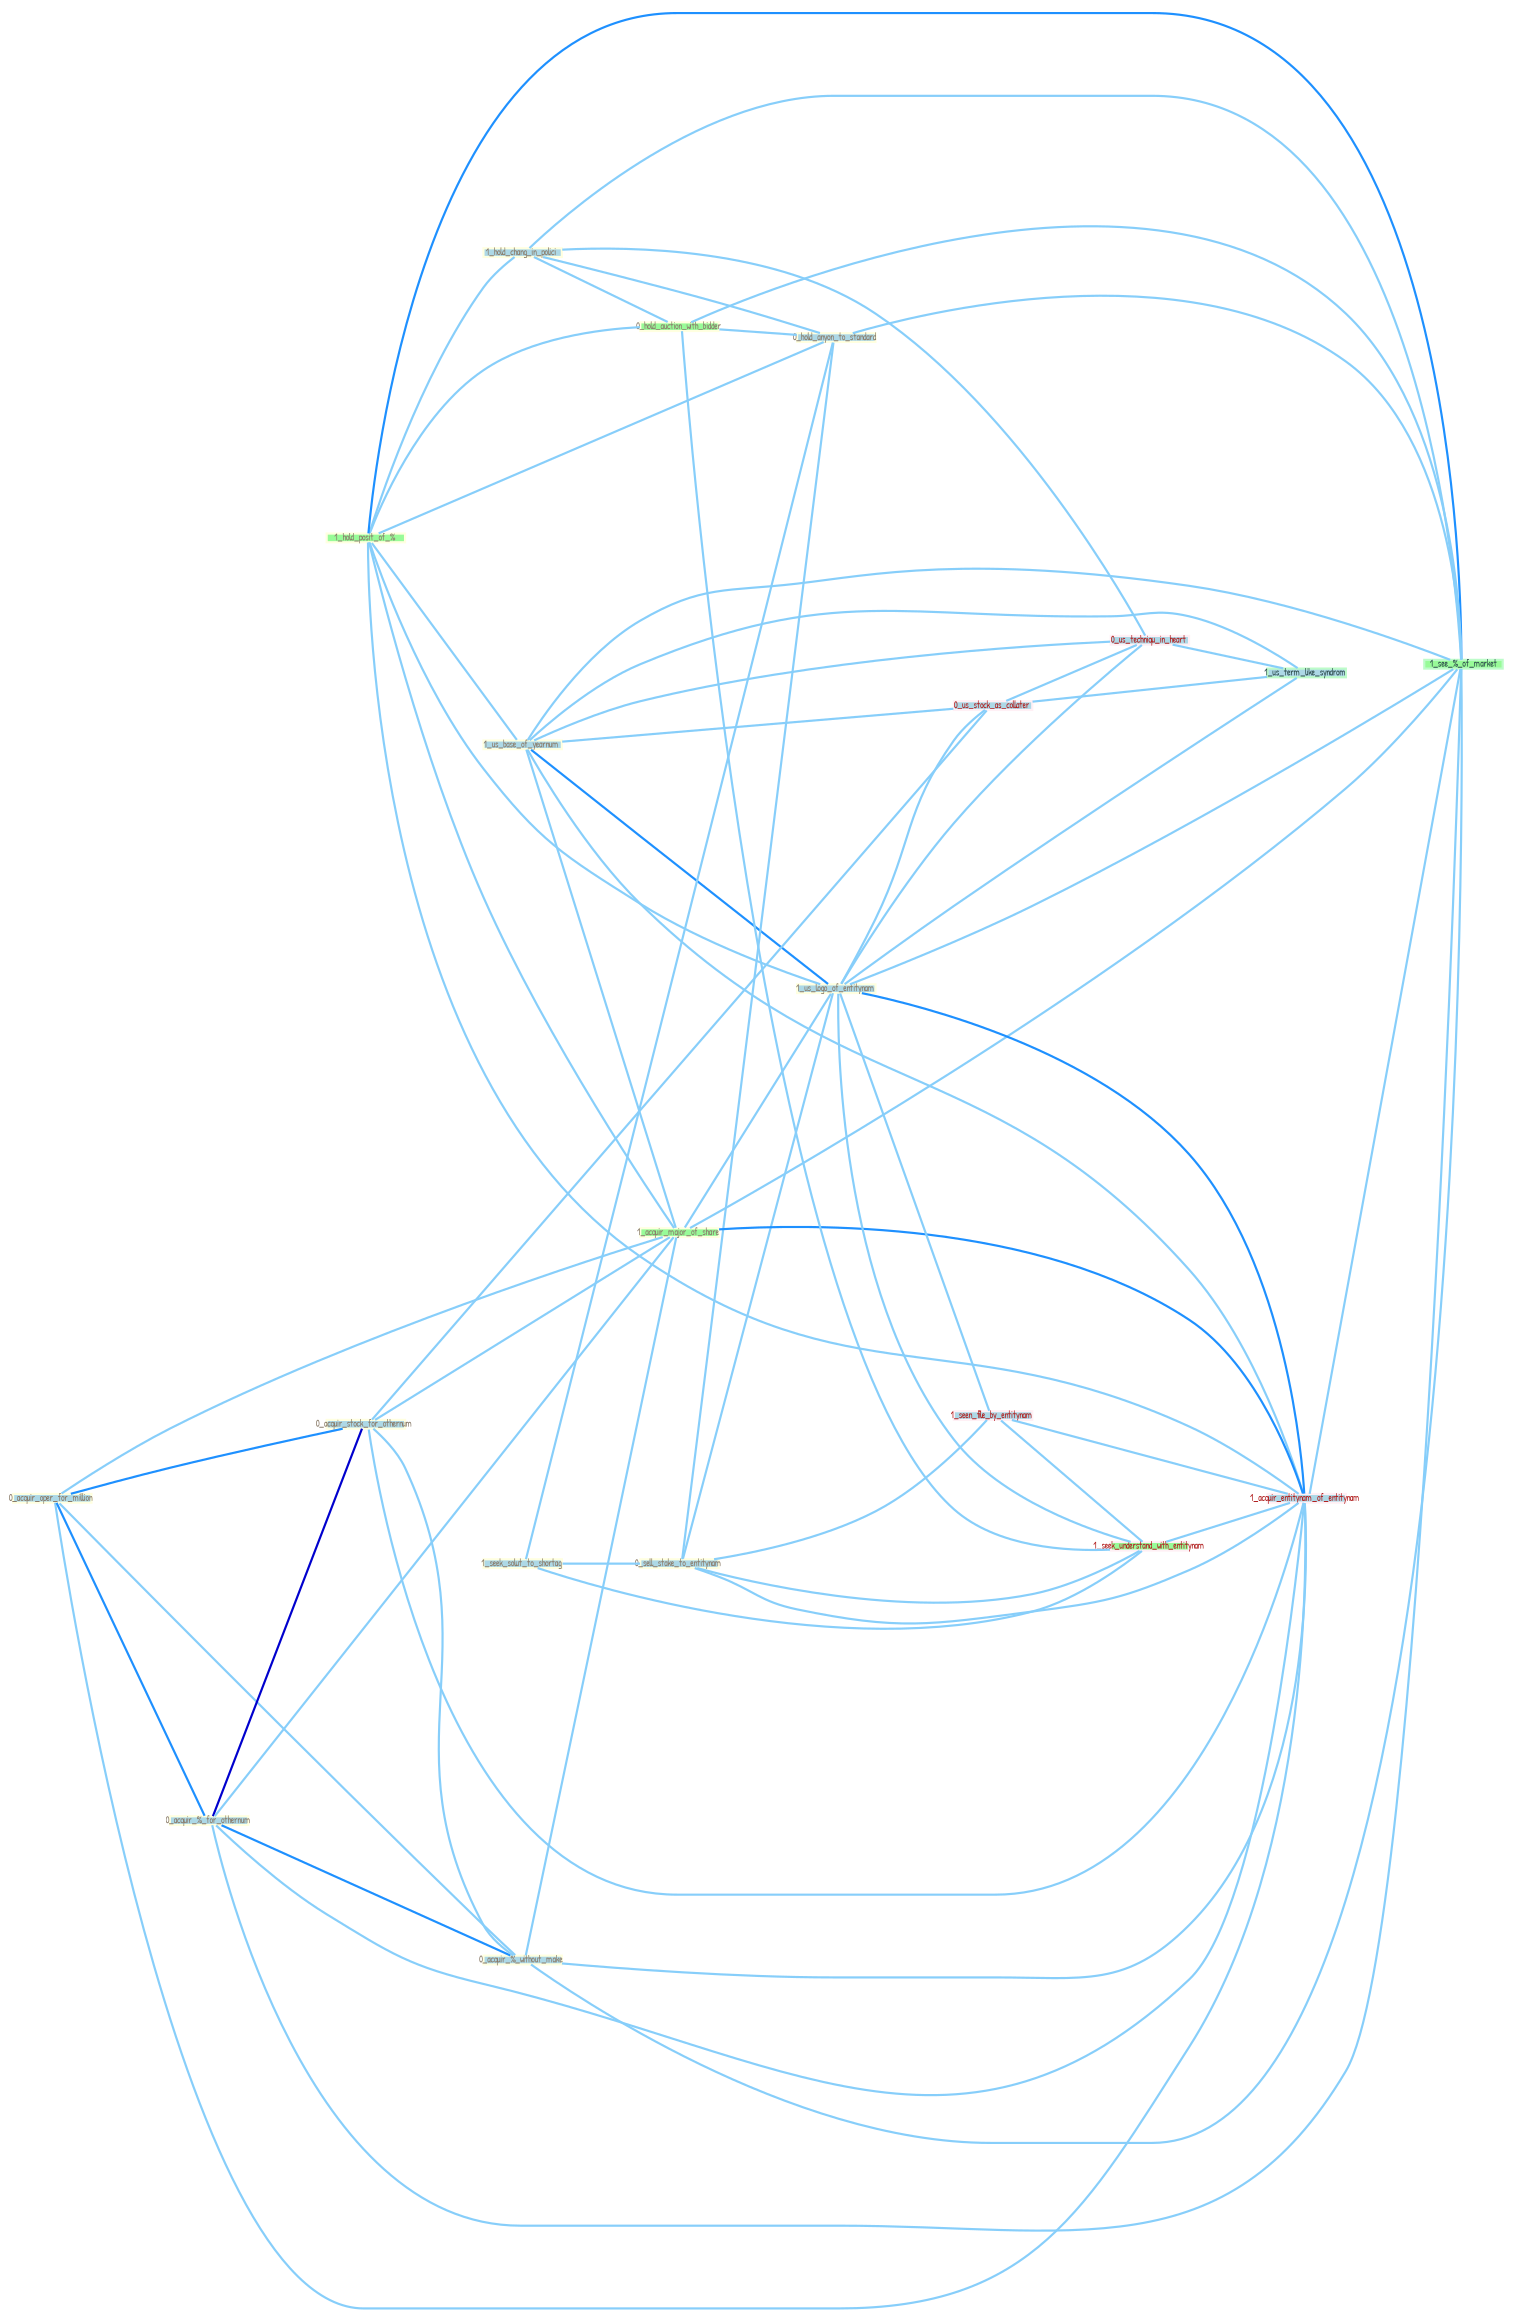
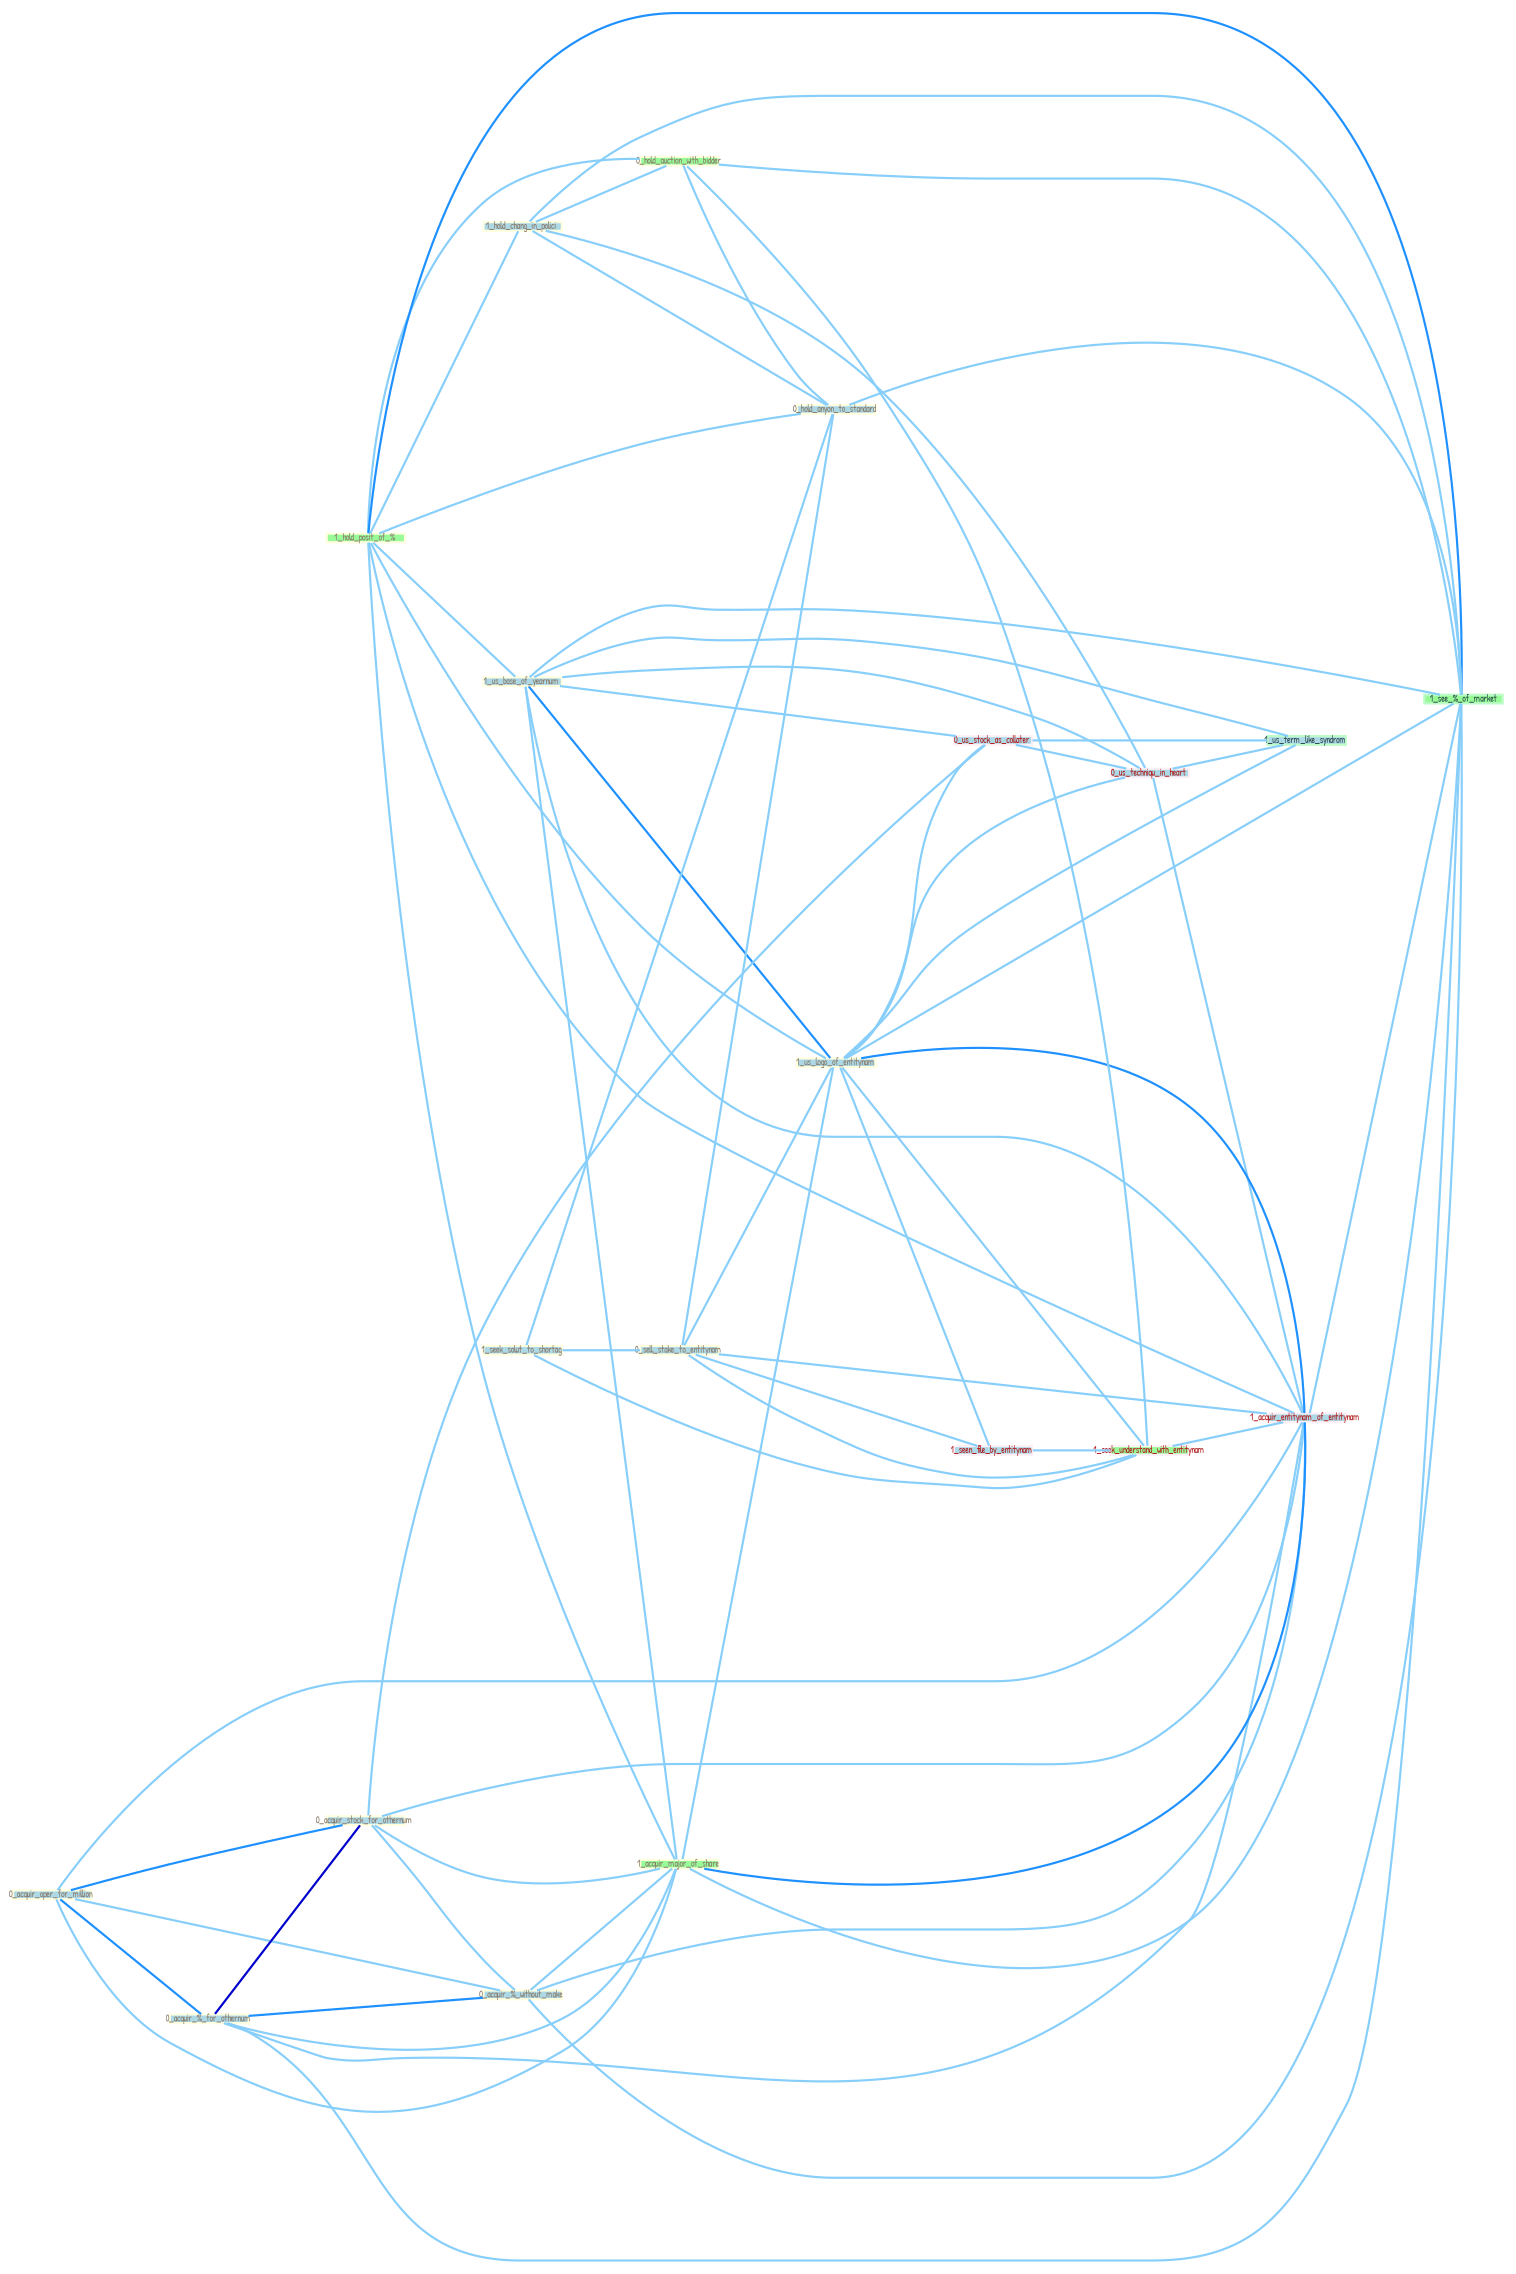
edge "1_seen_file_by_entitynam" -- "1_acquir_entitynam_of_entitynam": now "0_us_techniqu_in_heart" -- "1_acquir_entitynam_of_entitynam"
